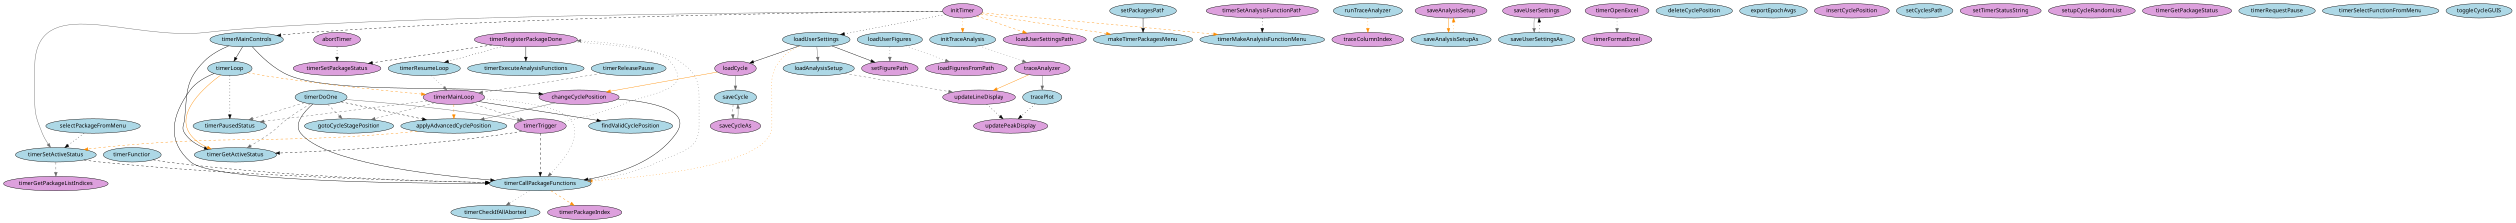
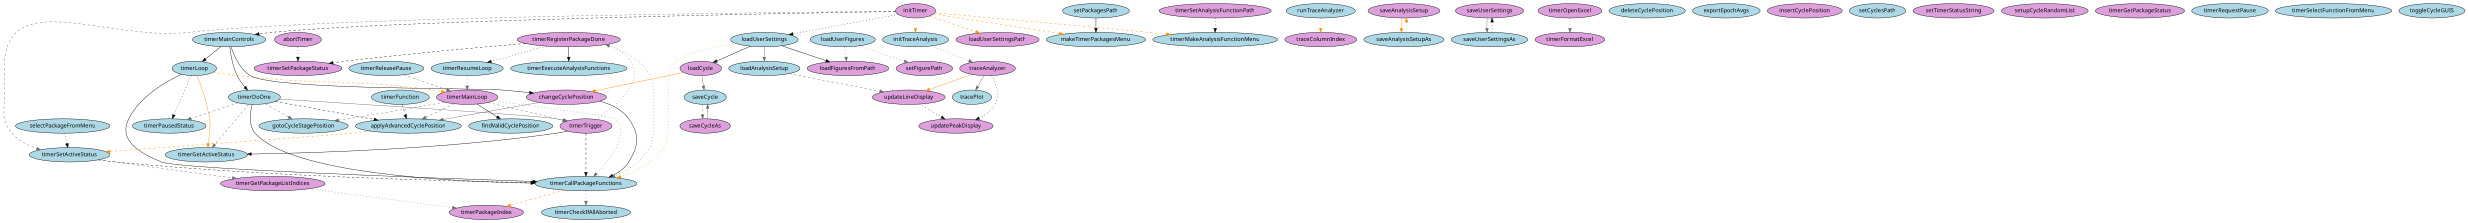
edge "initTimer" -> "timerSetActiveStatus": style solid -> dashed
edge "loadUserSettings" -> "setFigurePath": now "loadUserSettings" -> "loadFiguresFromPath"
edge "timerMainControls" -> "timerGetActiveStatus": now "timerMainControls" -> "timerDoOne"
edge "timerMainLoop" -> "applyAdvancedCyclePosition": color darkorange -> gray40
edge "tracePlot" -> "updatePeakDisplay": now "traceAnalyzer" -> "updatePeakDisplay"
edge "timerMainLoop" -> "timerPausedStatus": removed
edge "timerTrigger" -> "timerGetActiveStatus": style dashed -> solid
edge "timerFunction" -> "timerCallPackageFunctions": now "timerFunction" -> "applyAdvancedCyclePosition"
edge "timerGetPackageListIndices" -> "timerPackageIndex": added
